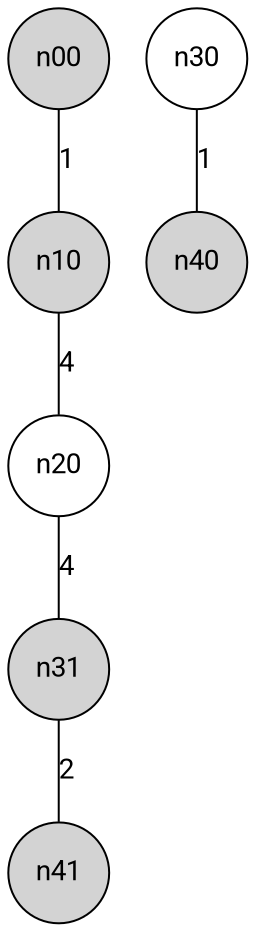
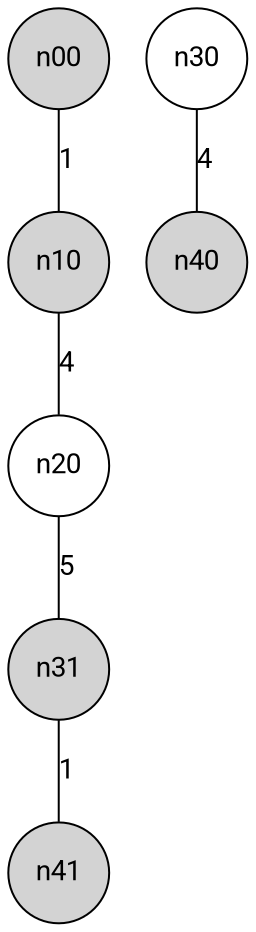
edge "n30" -- "n40": label "1" -> "4"
edge "n20" -- "n31": label "4" -> "5"
edge "n31" -- "n41": label "2" -> "1"
